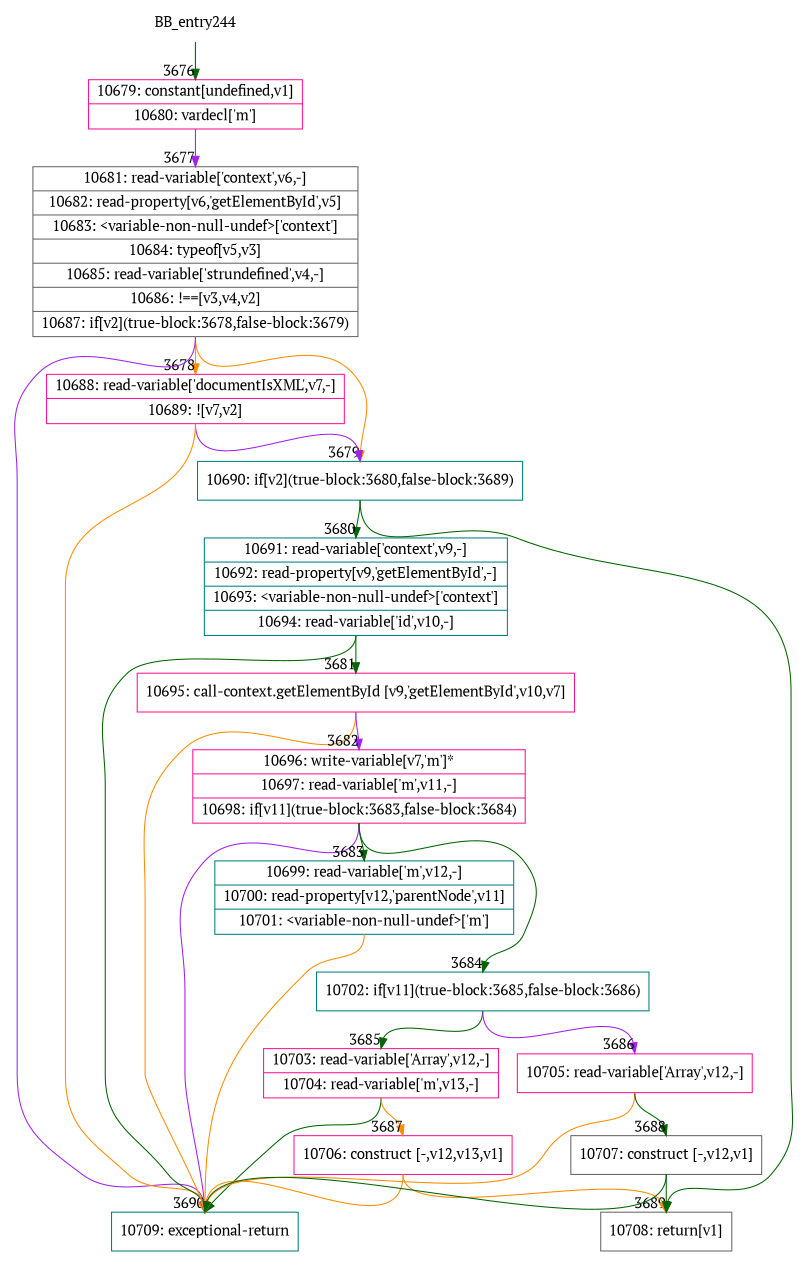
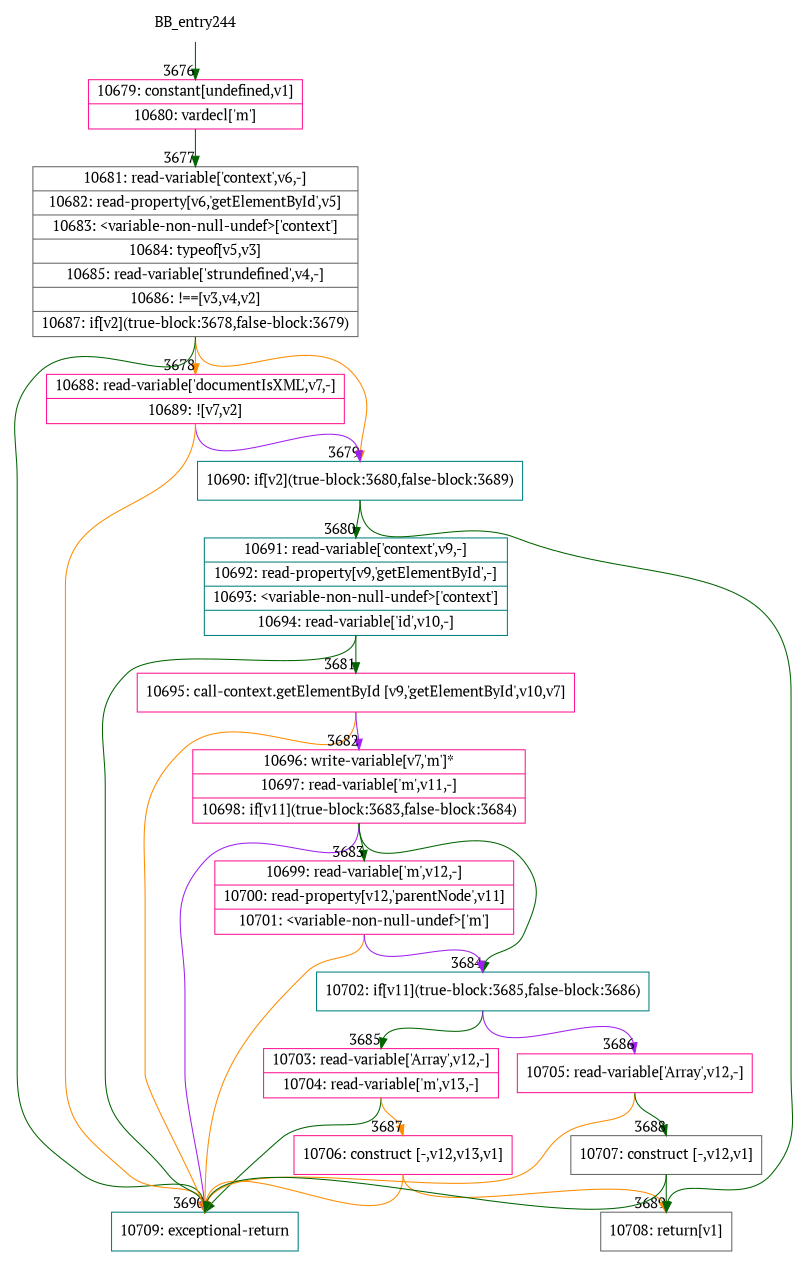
edge "10679: constant[undefined,v1]" -> "10681: read-variable['context',v6,-]": color purple -> darkgreen
edge "10681: read-variable['context',v6,-]" -> "10709: exceptional-return": color purple -> darkgreen
node "10699: read-variable['m',v12,-]": color teal -> deeppink
edge "10699: read-variable['m',v12,-]" -> "10702: if[v11](true-block:3685,false-block:3686)": added
